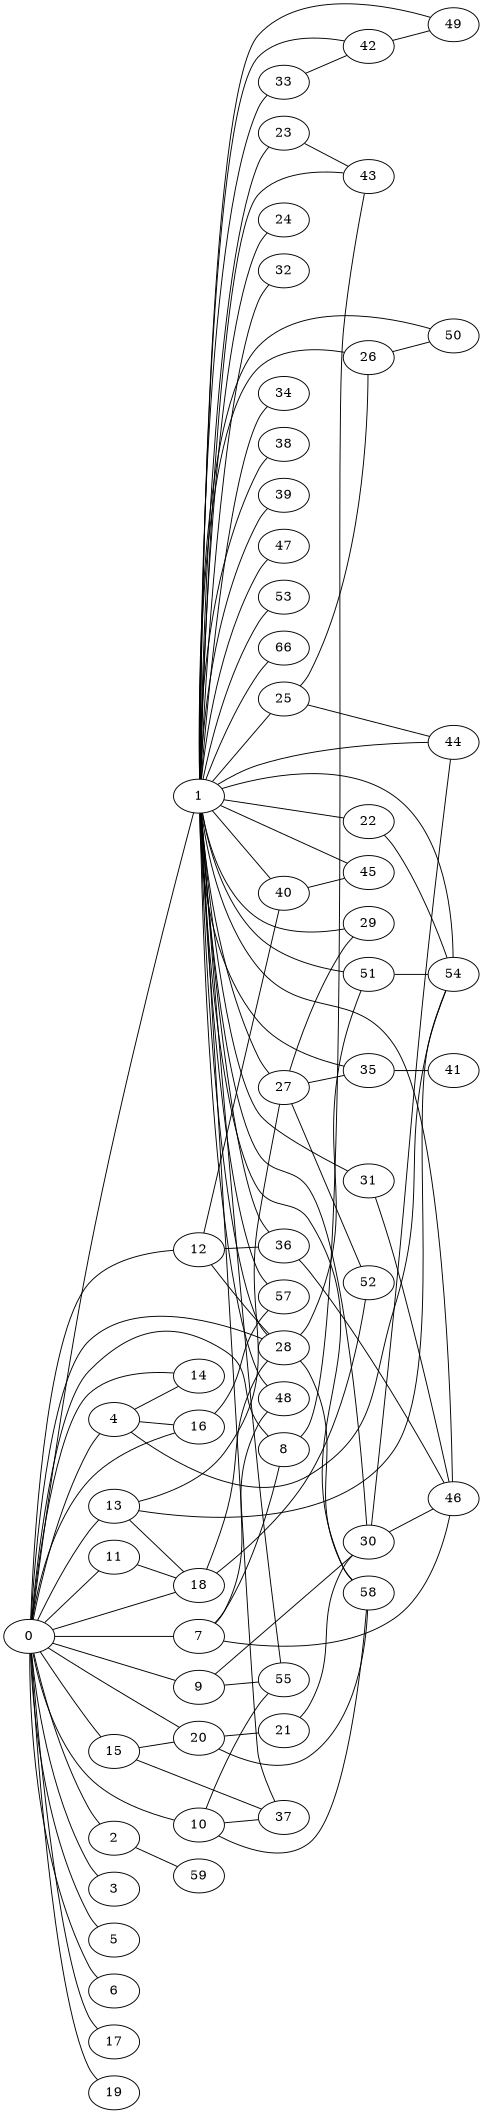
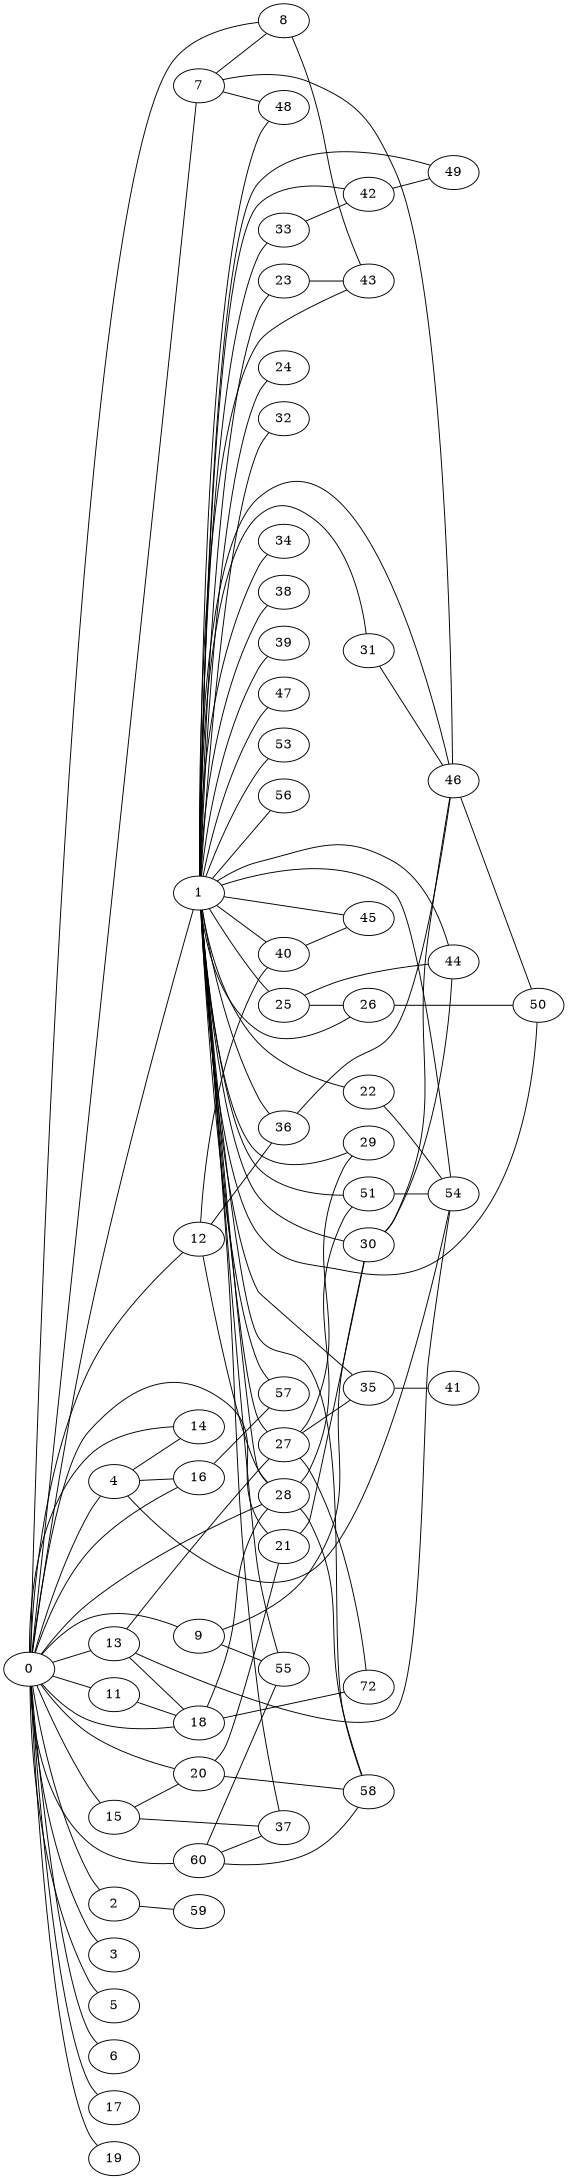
node "66": label "66" -> "56"
edge "46" -- "50": added
node "52": label "52" -> "72"
edge "21" -- "0": added
node "10": label "10" -> "60"
